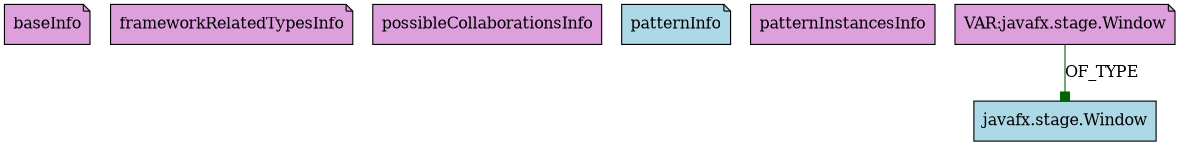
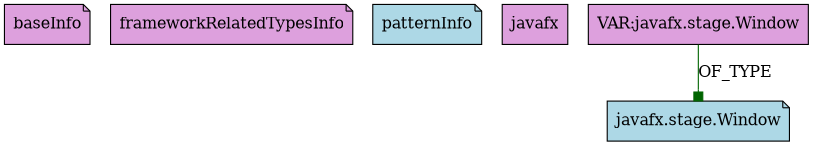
node "possibleCollaborationsInfo": removed
node "patternInstancesInfo": label "patternInstancesInfo" -> "javafx"
node "VAR:javafx.stage.Window": shape note -> box
node "javafx.stage.Window": shape box -> note
